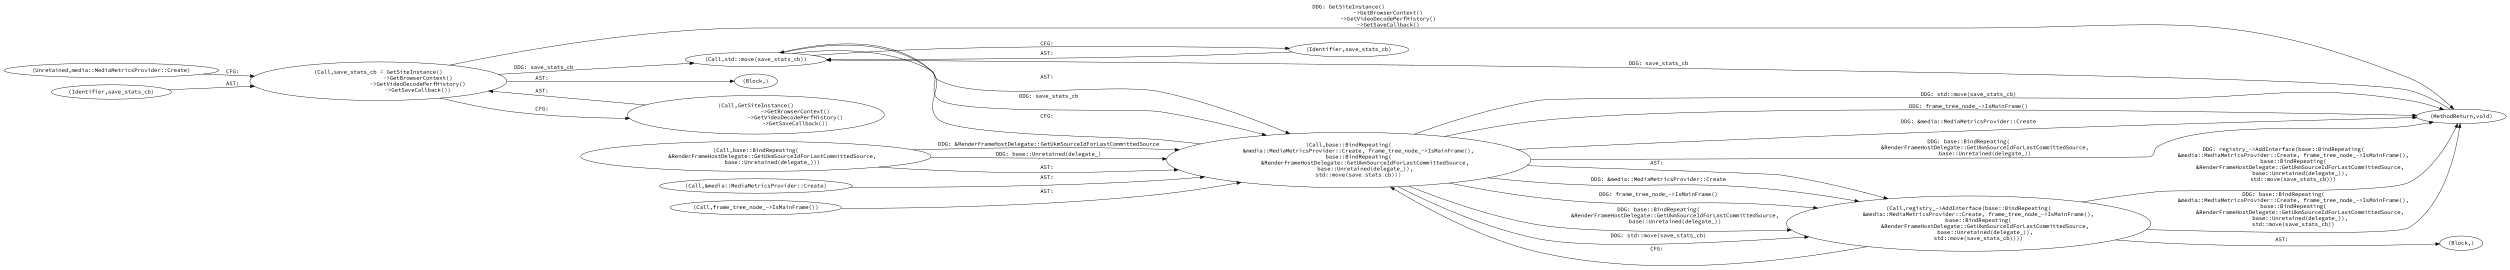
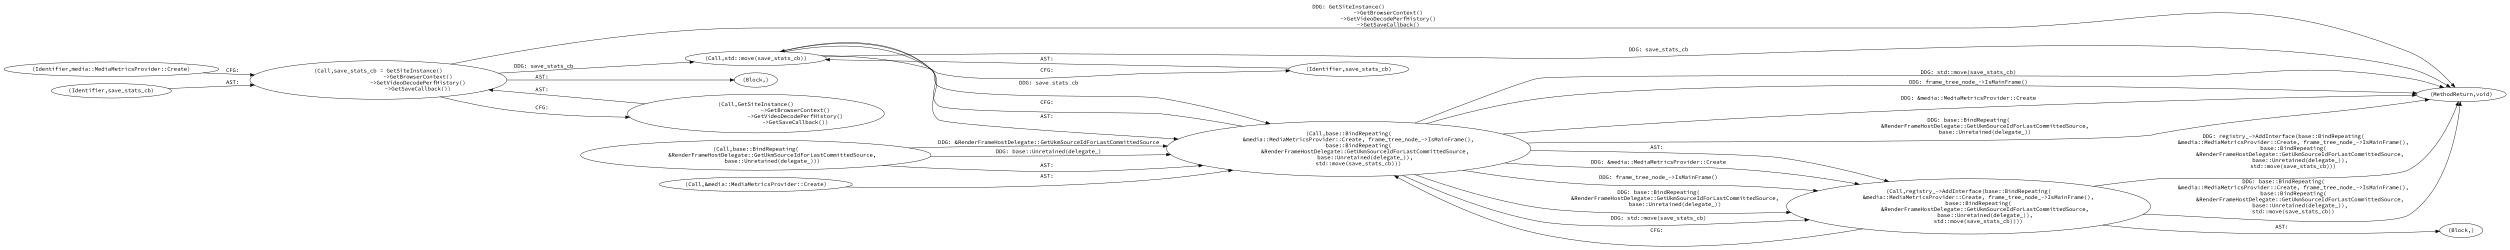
edge "(MethodReturn,void)" -> "(Call,std::move(save_stats_cb))": reversed
node "(Unretained,media::MediaMetricsProvider::Create)": label "(Unretained,media::MediaMetricsProvider::Create)" -> "(Identifier,media::MediaMetricsProvider::Create)"
node "(Call,frame_tree_node_->IsMainFrame())": removed
